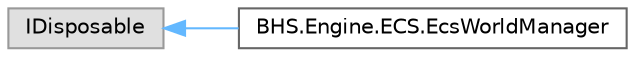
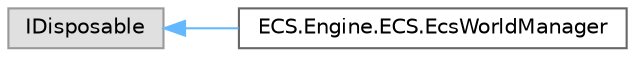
node "BHS.Engine.ECS.EcsWorldManager": label "BHS.Engine.ECS.EcsWorldManager" -> "ECS.Engine.ECS.EcsWorldManager"
